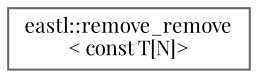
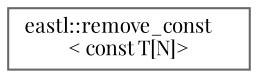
node "eastl::remove_remove < const T[N]>": label "eastl::remove_remove < const T[N]>" -> "eastl::remove_const < const T[N]>"
